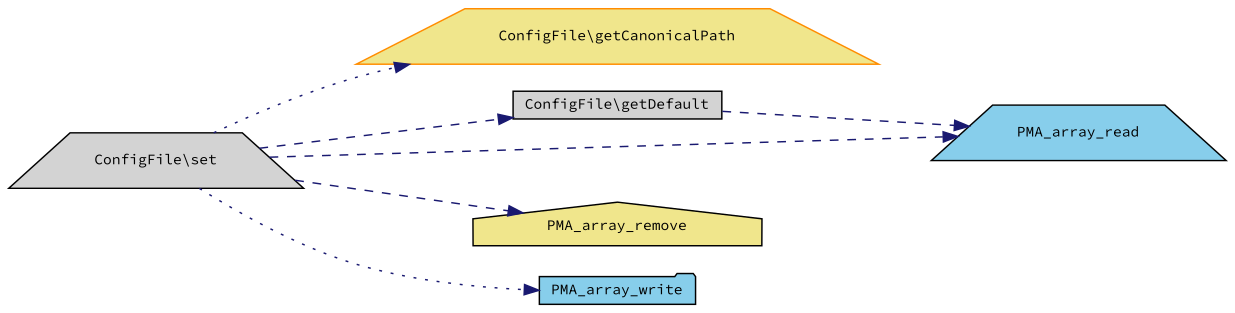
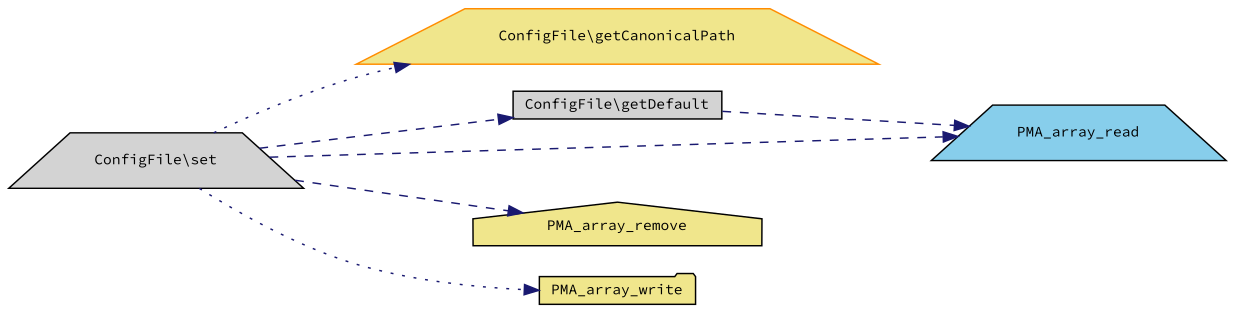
node "PMA_array_write": fillcolor skyblue -> khaki
